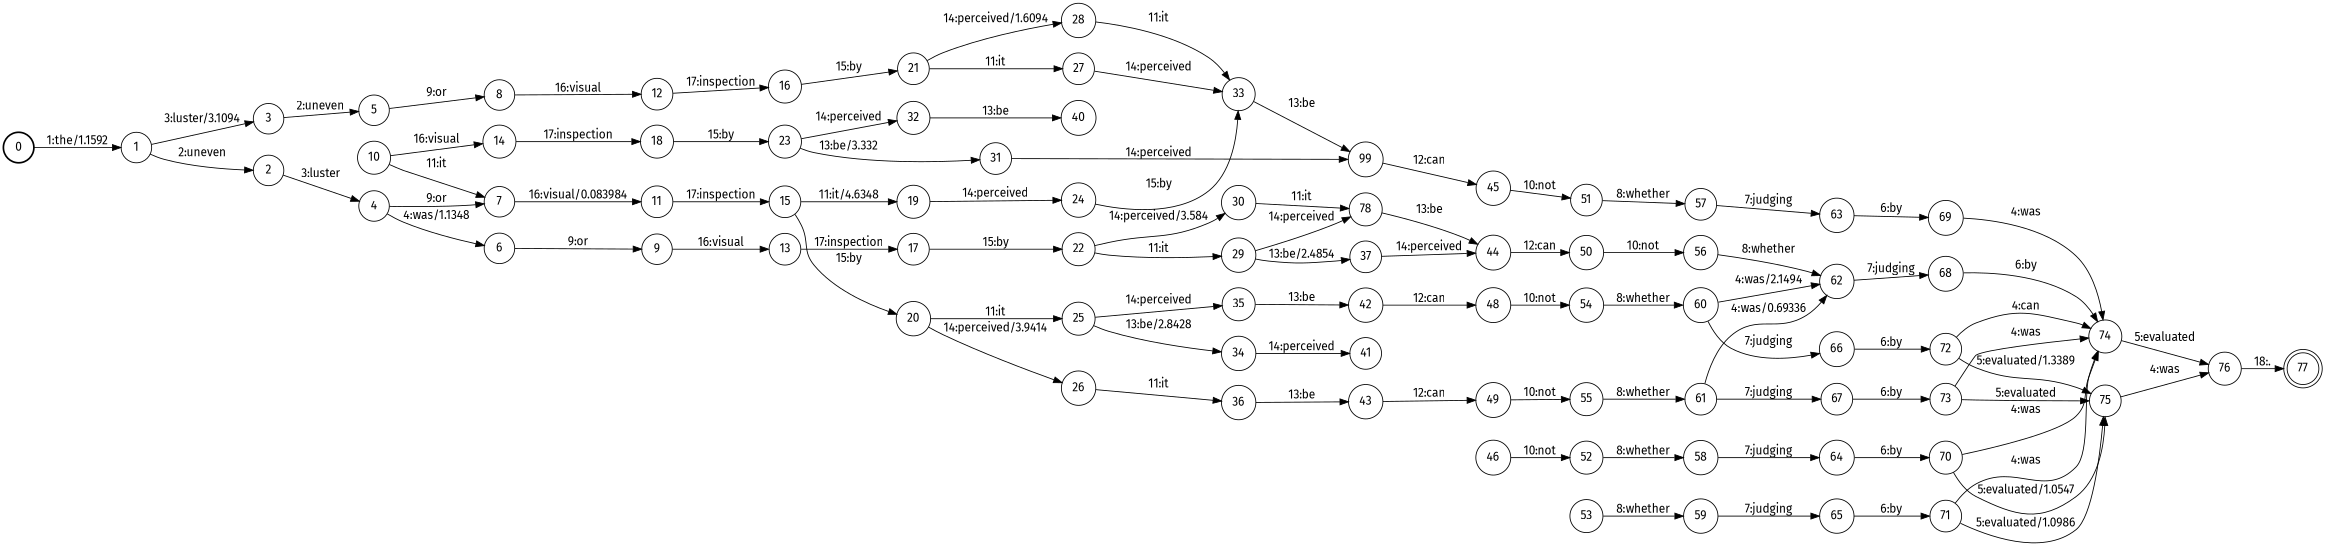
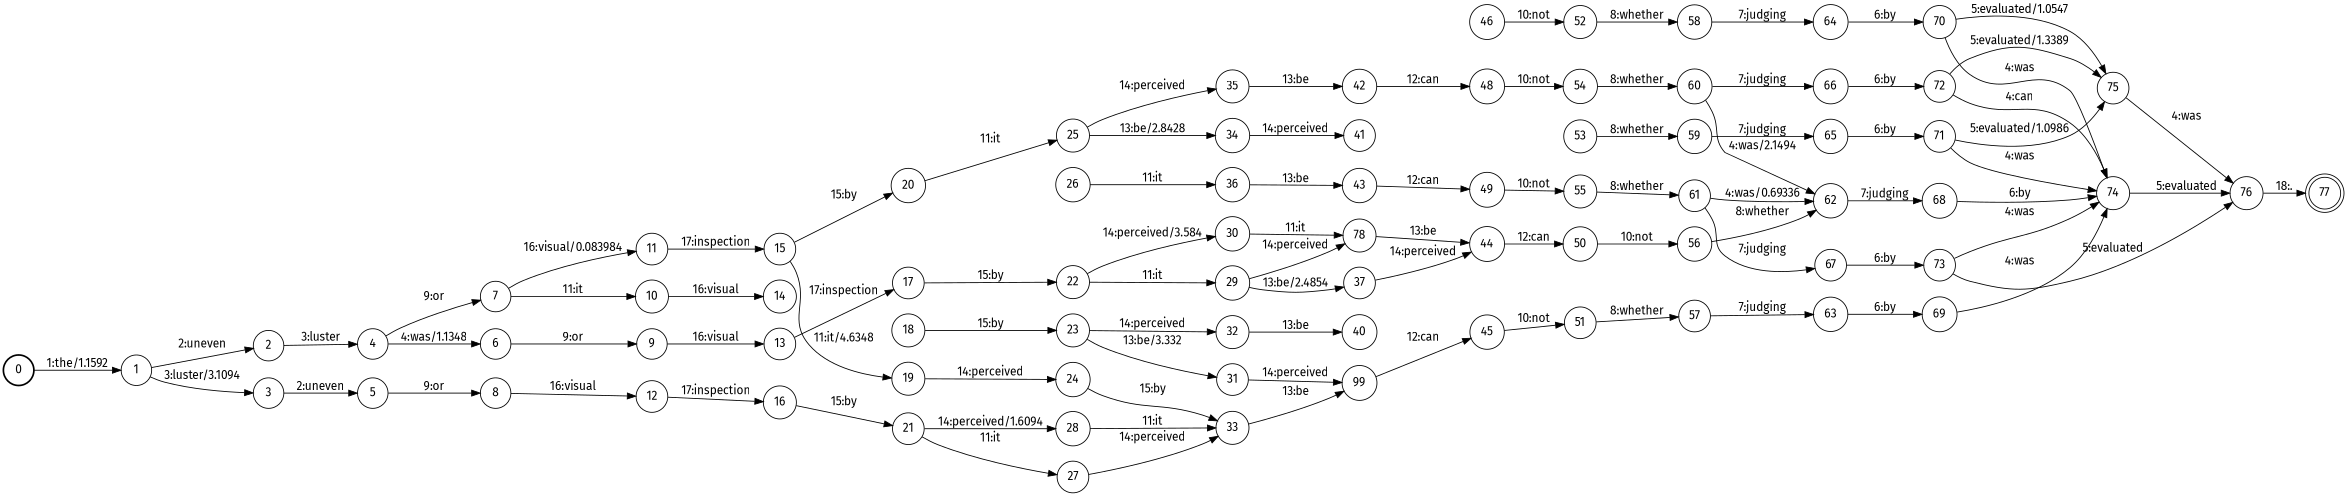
edge "14" -> "18": removed, label "17:inspection"
edge "10" -> "7": reversed
edge "20" -> "26": removed, label "14:perceived/3.9414"
edge "73" -> "75": now "73" -> "76"
